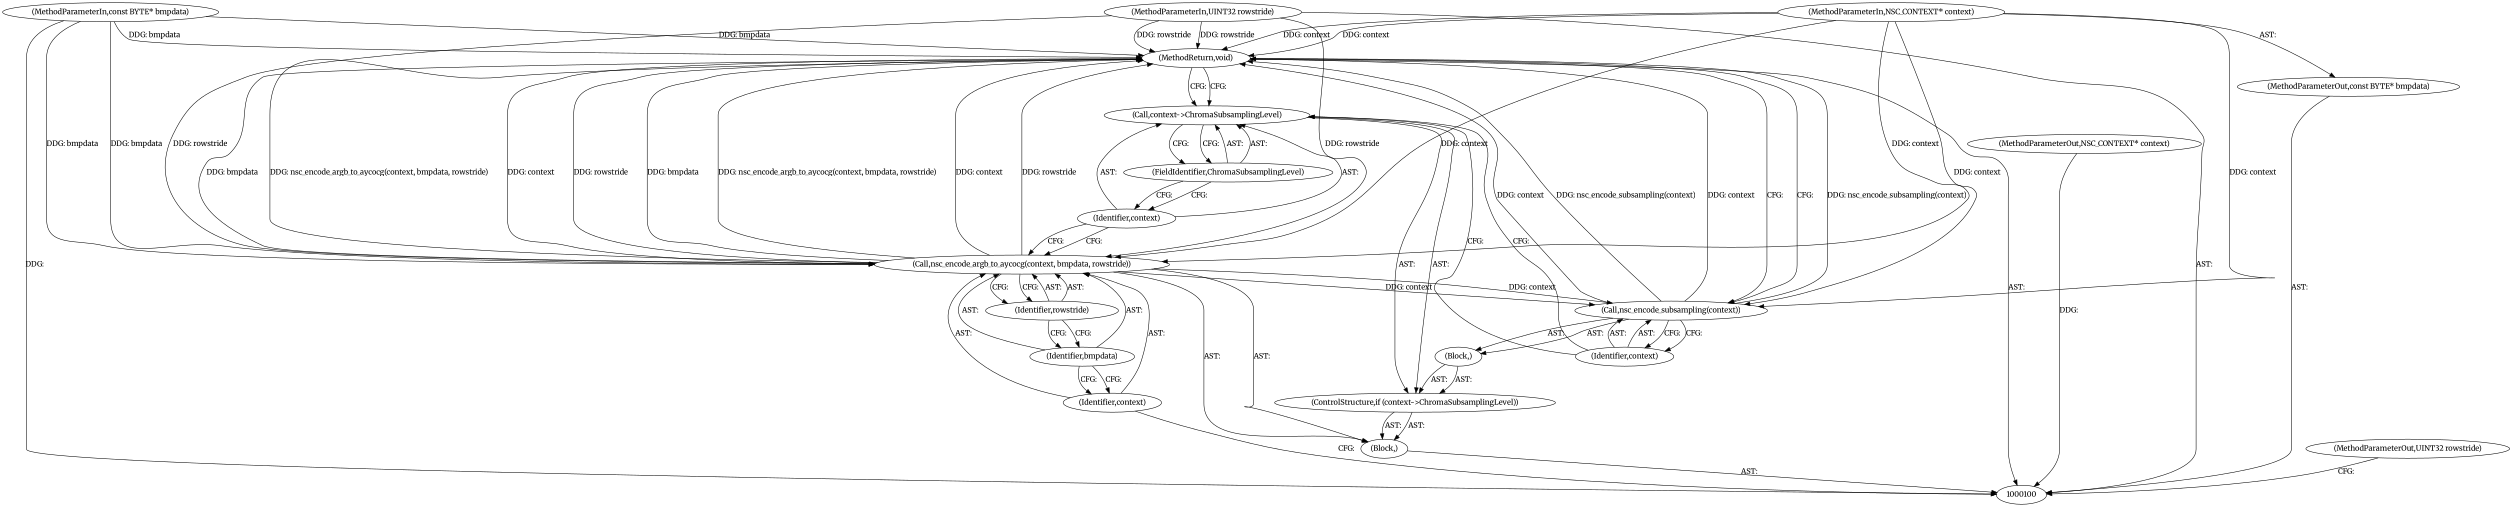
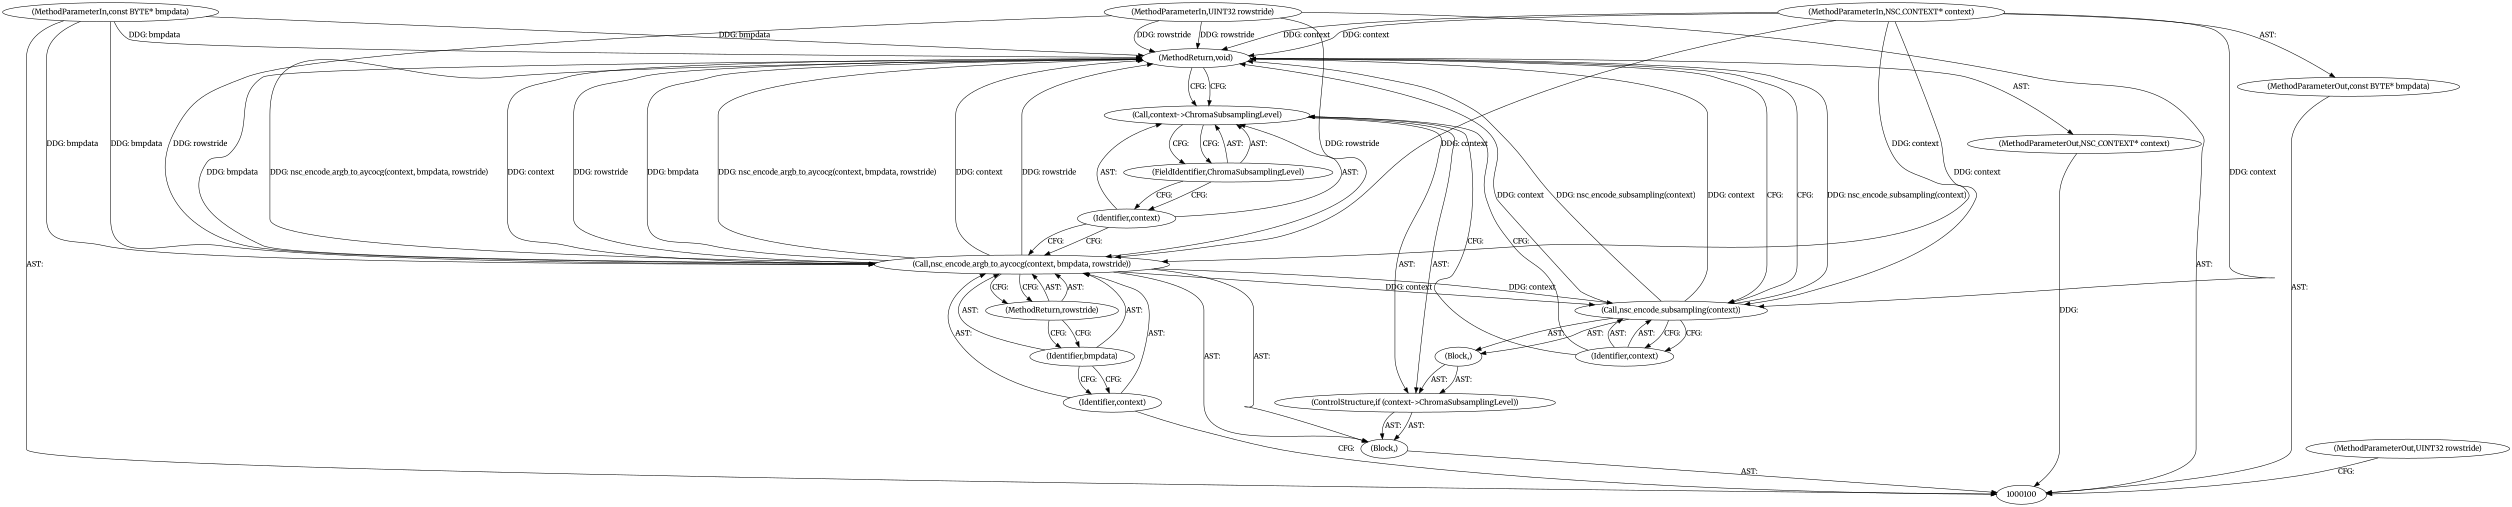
edge "(MethodReturn,void)" -> "1000100": now "(MethodReturn,void)" -> "(MethodParameterOut,NSC_CONTEXT* context)"
edge "(MethodParameterIn,const BYTE* bmpdata)" -> "1000100": label "DDG: " -> "AST: "
node "(Identifier,rowstride)": label "(Identifier,rowstride)" -> "(MethodReturn,rowstride)"
